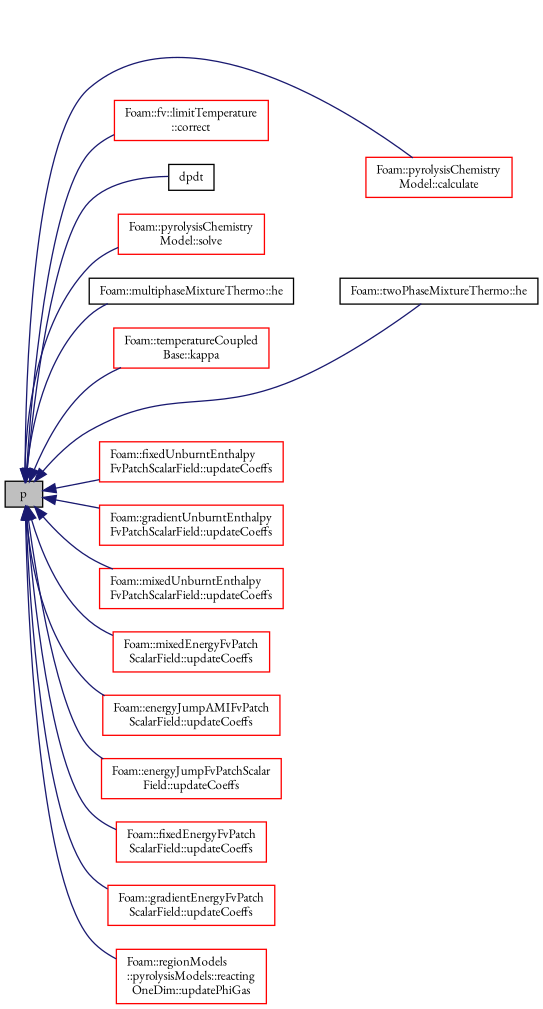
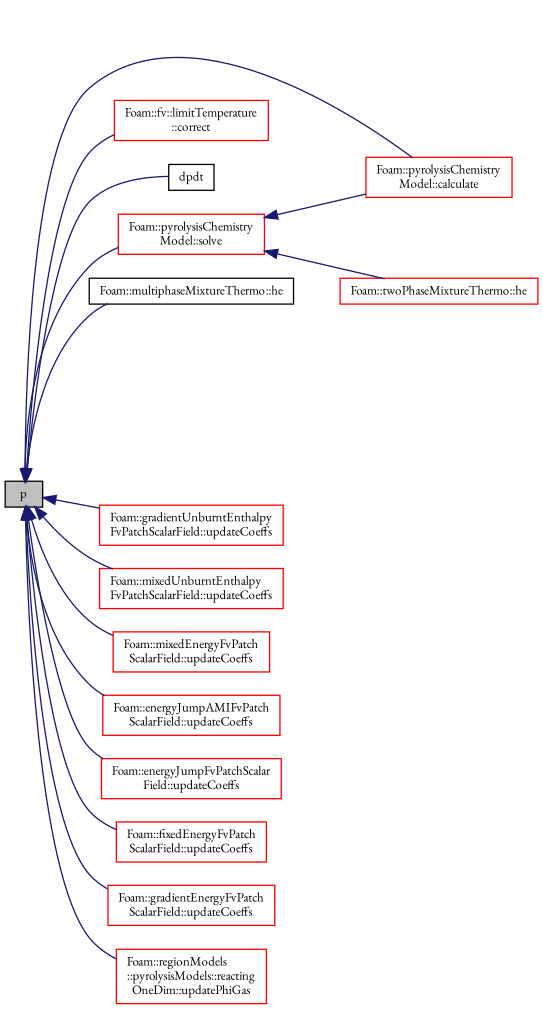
edge "Foam::pyrolysisChemistry Model::calculate" -> "Foam::pyrolysisChemistry Model::solve": added
node "Foam::twoPhaseMixtureThermo::he": color black -> red
node "Foam::temperatureCoupled Base::kappa": removed
edge "Foam::twoPhaseMixtureThermo::he" -> "p": now "Foam::twoPhaseMixtureThermo::he" -> "Foam::pyrolysisChemistry Model::solve"
node "Foam::fixedUnburntEnthalpy FvPatchScalarField::updateCoeffs": removed
